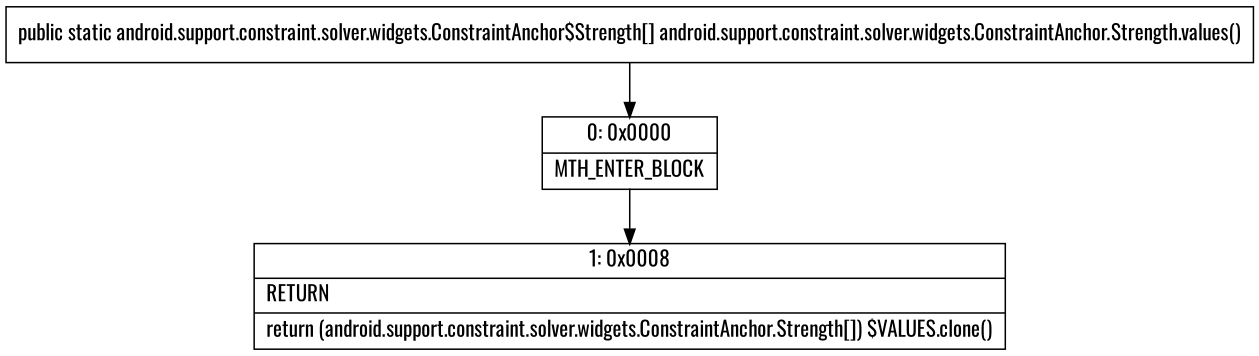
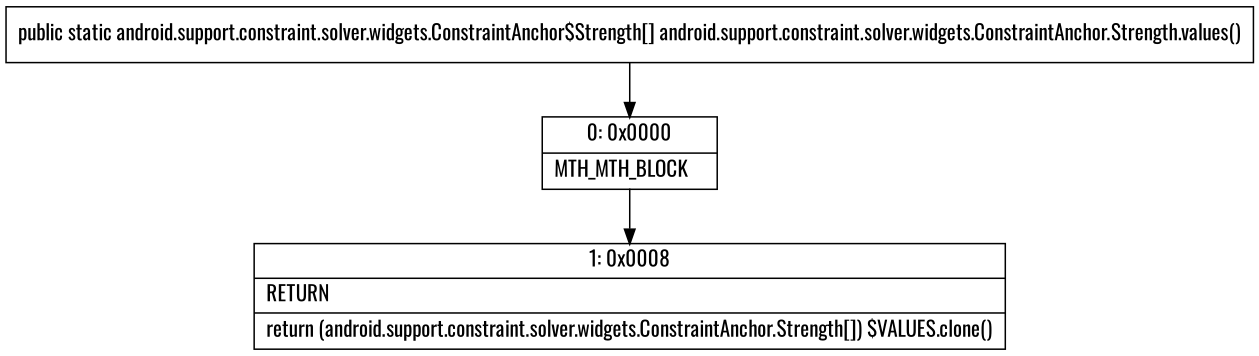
node "0: 0x0000": text "MTH_ENTER_BLOCK" -> "MTH_MTH_BLOCK"
